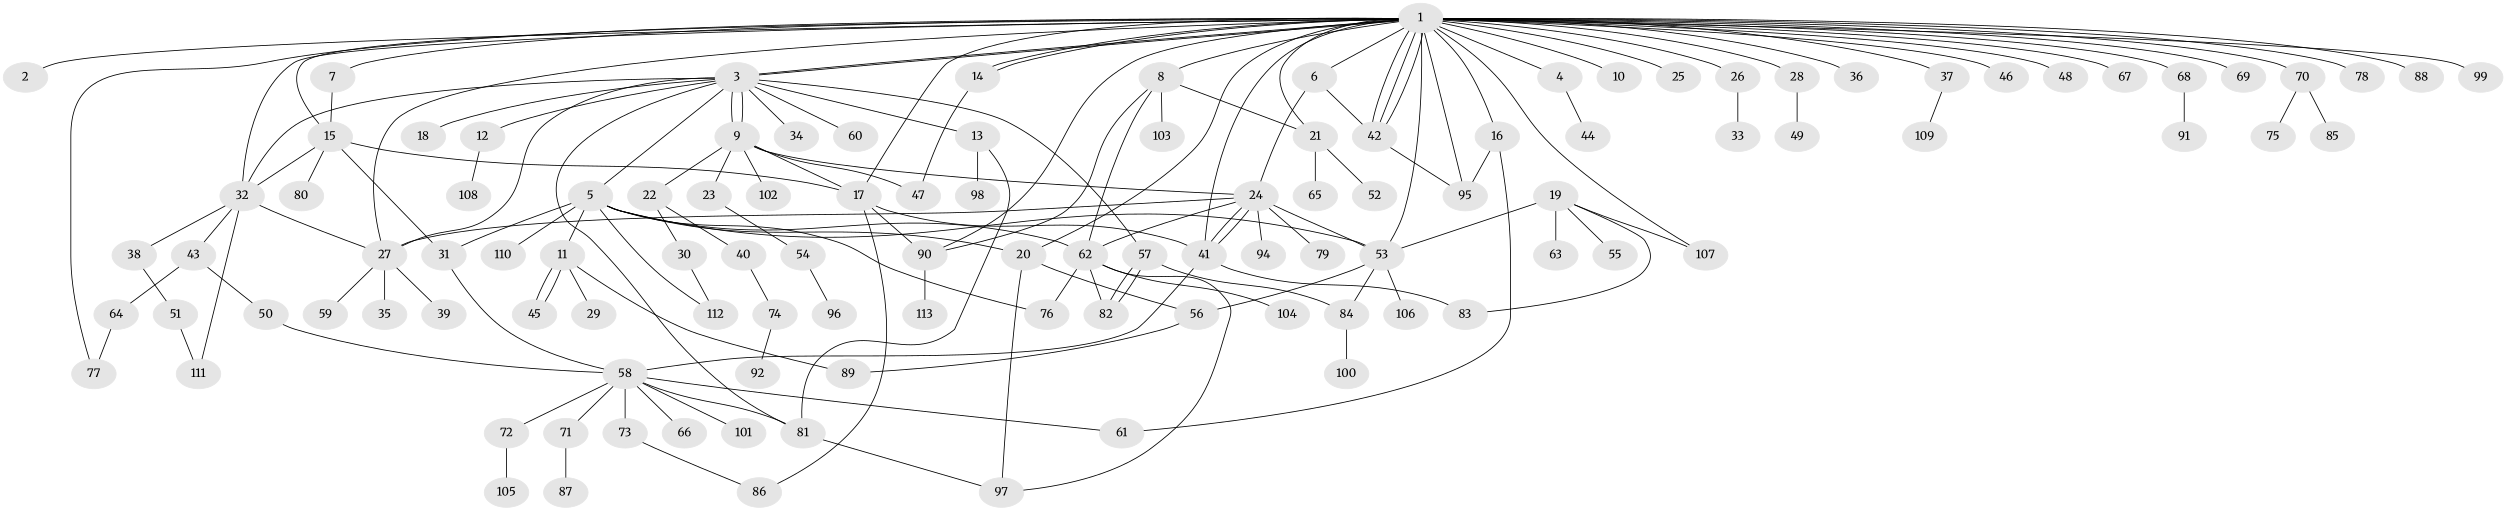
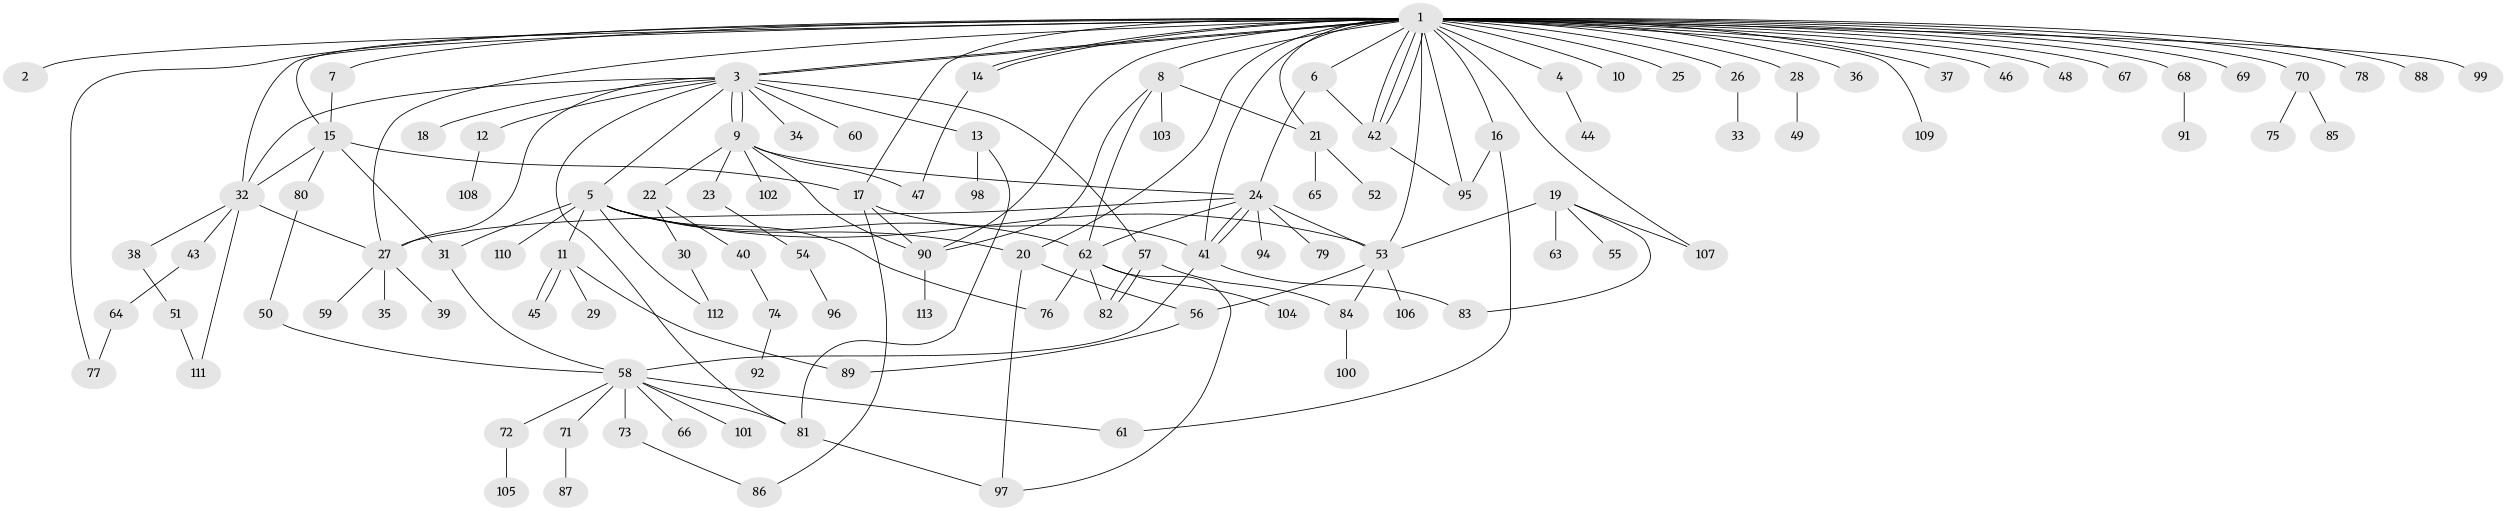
edge "37" -- "109": now "1" -- "109"
edge "9" -- "17": now "9" -- "90"
edge "43" -- "50": now "80" -- "50"
